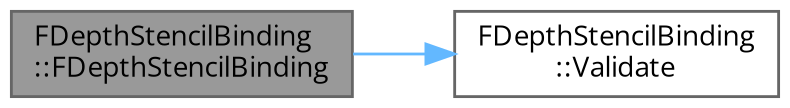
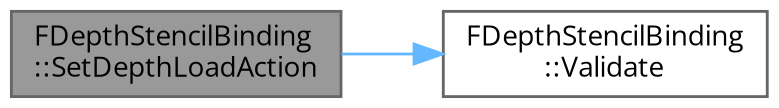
node "FDepthStencilBinding ::FDepthStencilBinding": label "FDepthStencilBinding ::FDepthStencilBinding" -> "FDepthStencilBinding ::SetDepthLoadAction"
